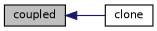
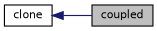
edge "clone" -> "coupled": reversed
